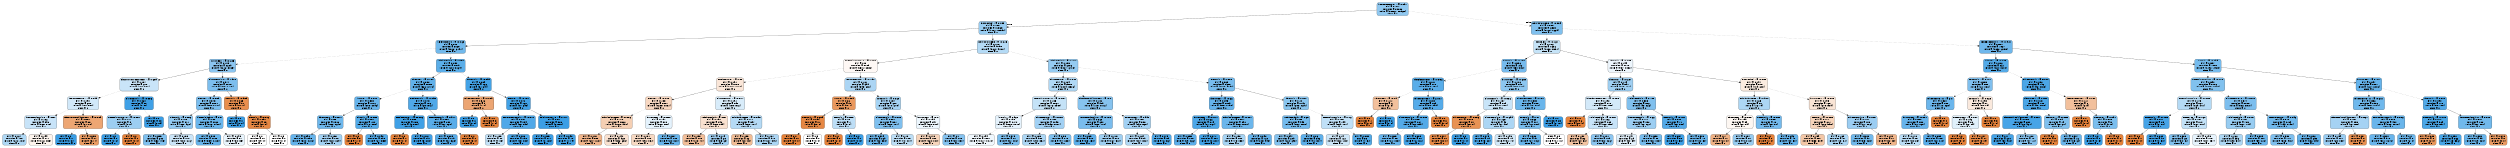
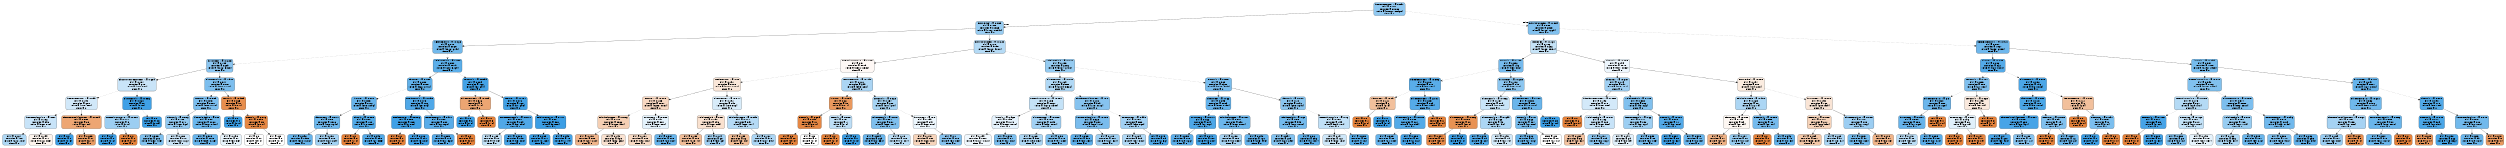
node "gini = 0.0 samples = 1 value = [0, 3] temperature = 1": label "gini = 0.0 samples = 1 value = [0, 3] temperature = 1" -> "gini = 0.0 samples = 1 value = [0, 3] class = 1"
node "gini = 0.203 gcs = 35 value = [7, 54] class = 1": label "gini = 0.203 gcs = 35 value = [7, 54] class = 1" -> "gini = 0.203 samples = 35 value = [7, 54] class = 1"
node "gini = 0.0 samples = 3 value = [6, 0] class = 0": fillcolor #69b5eb -> #e58139
